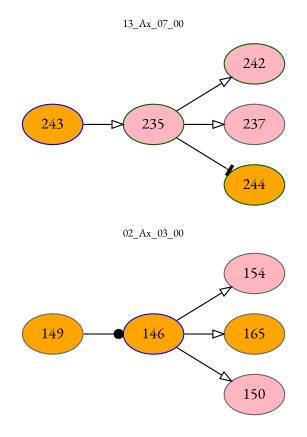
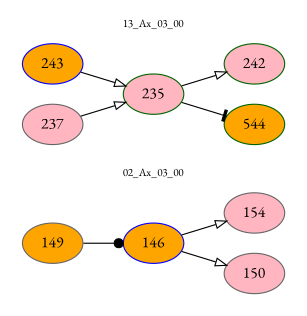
cluster "13_Ax_07_00": label "13_Ax_07_00" -> "13_Ax_03_00"
edge "235" -> "237": reversed
node "244": label "244" -> "544"
node "165": removed
